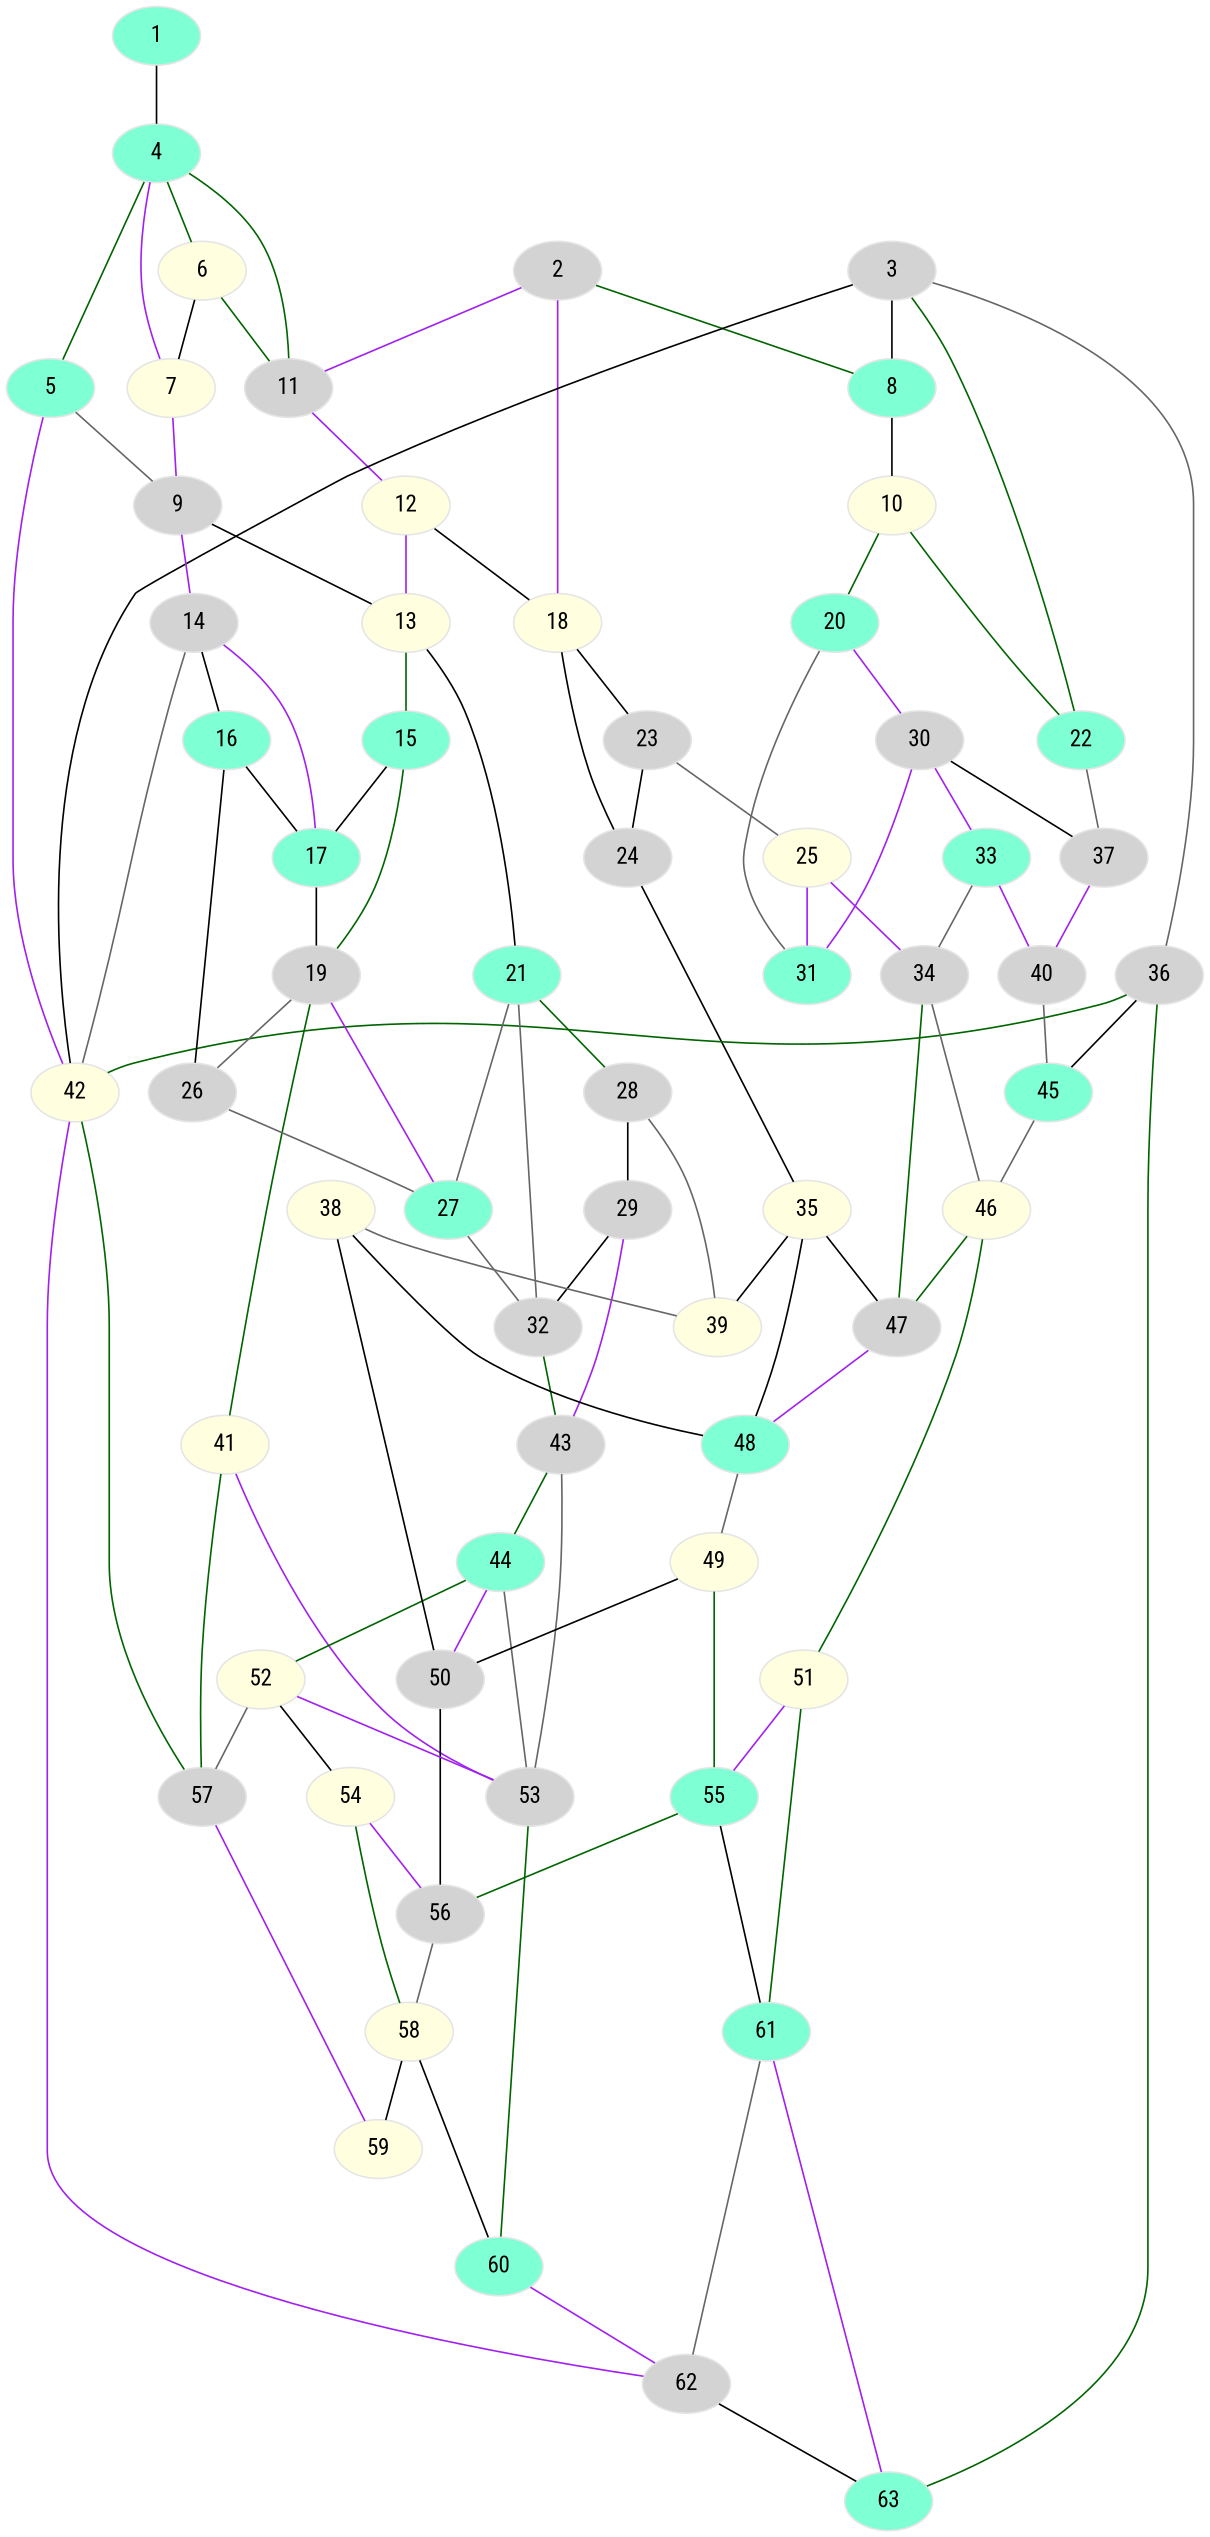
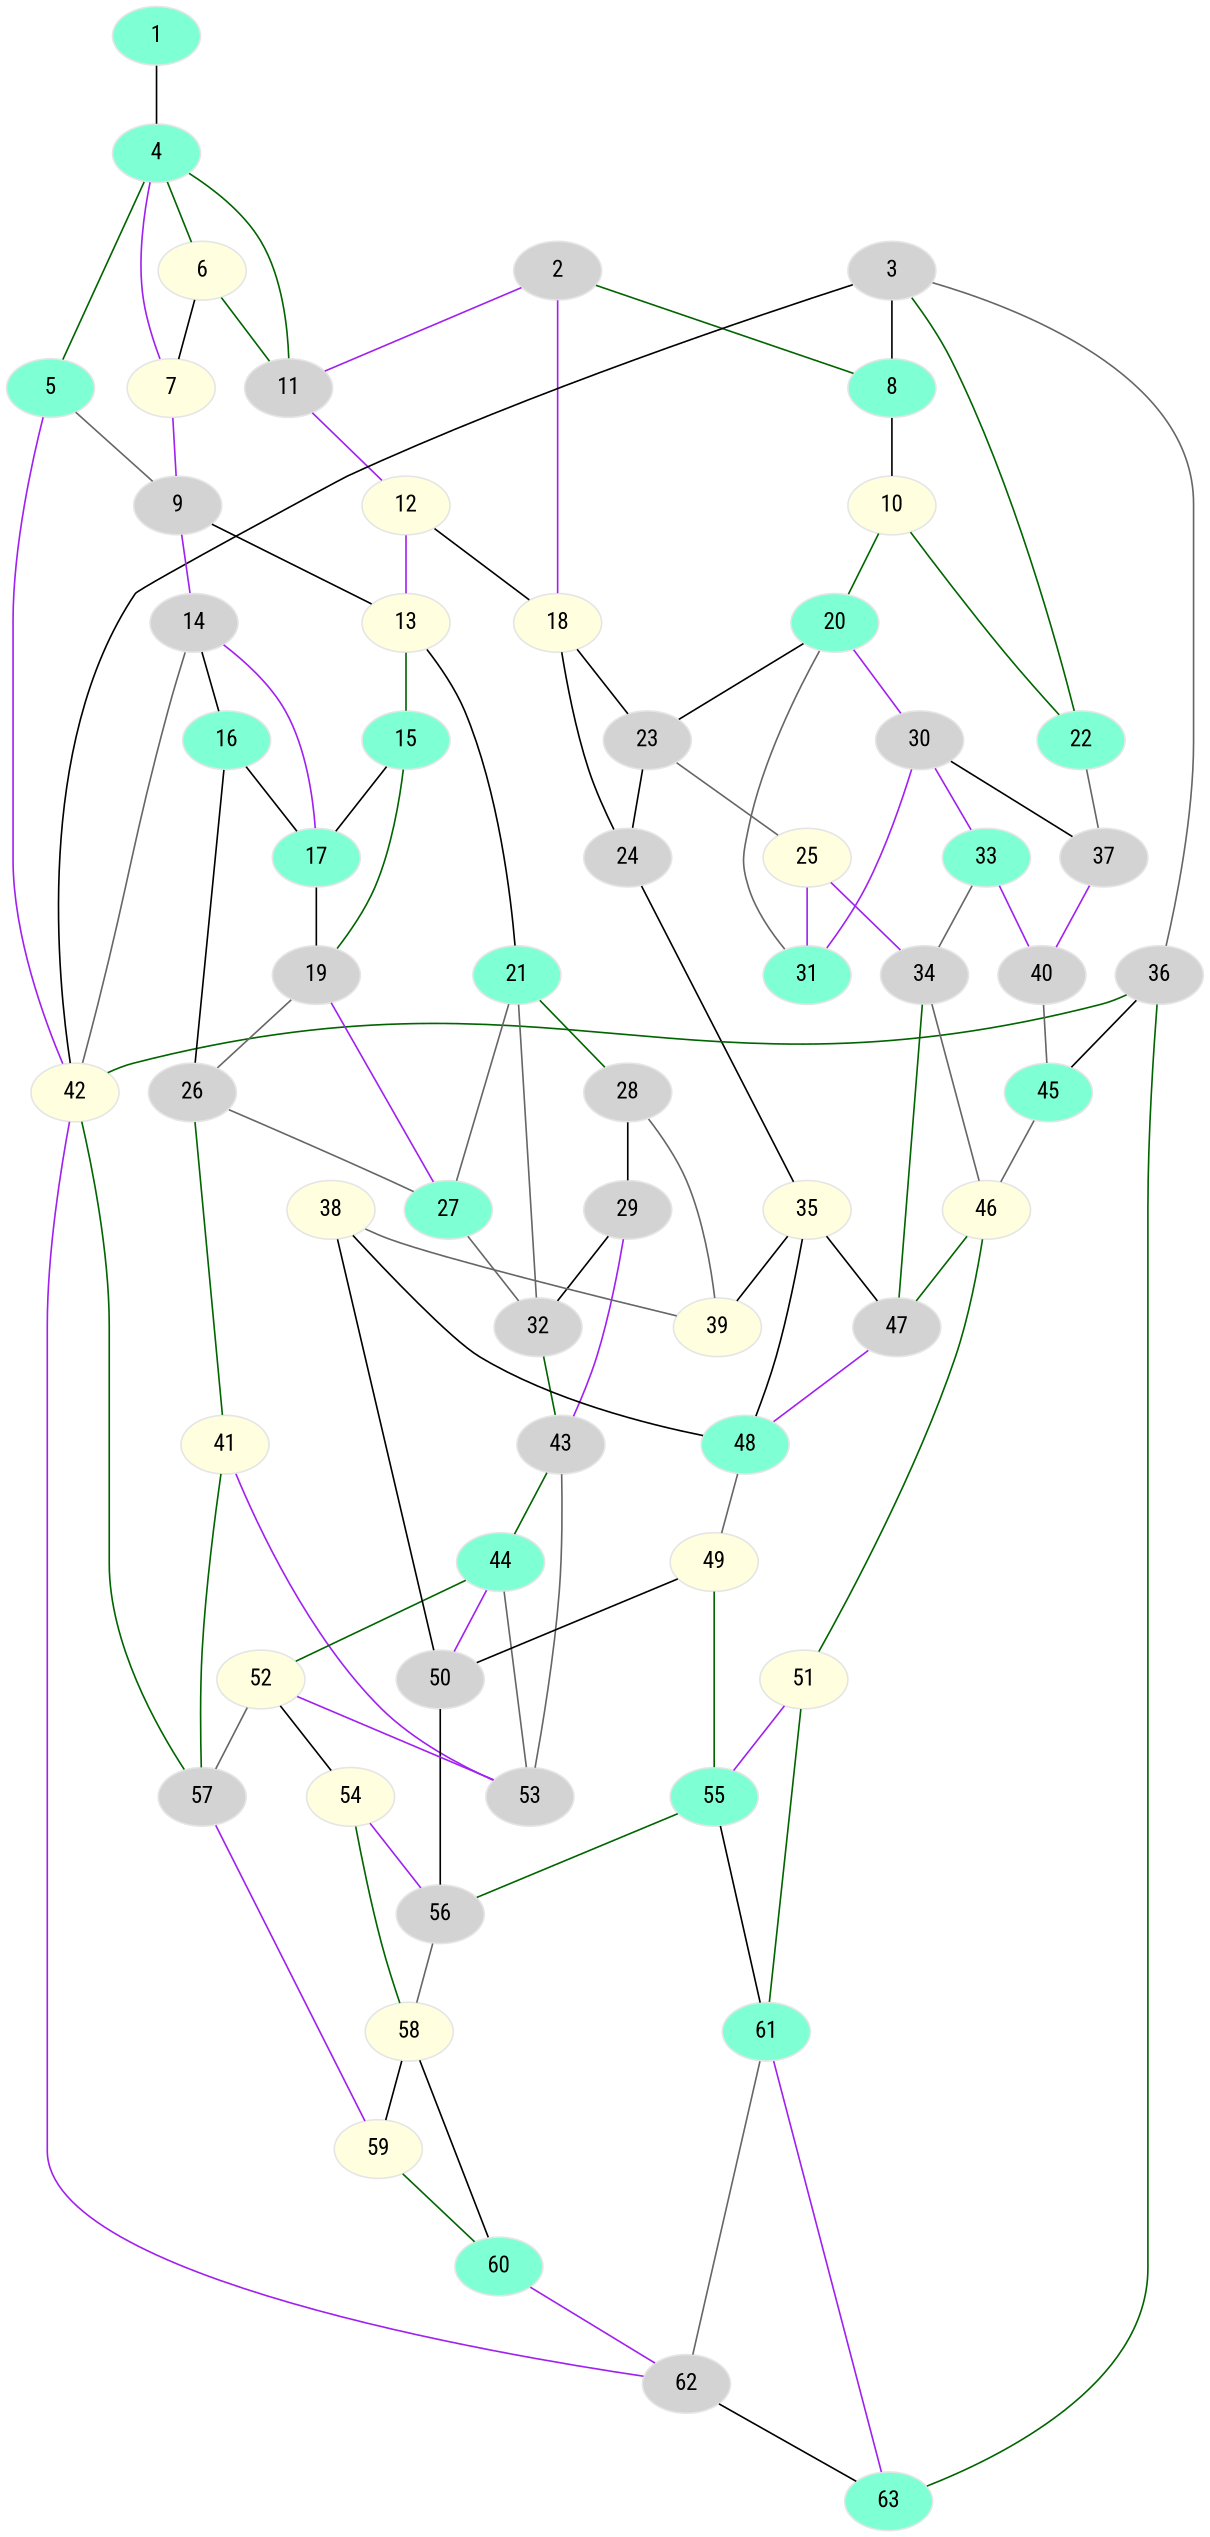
edge "20" -- "23": added
edge "19" -- "41": now "26" -- "41"
edge "53" -- "60": now "59" -- "60"
